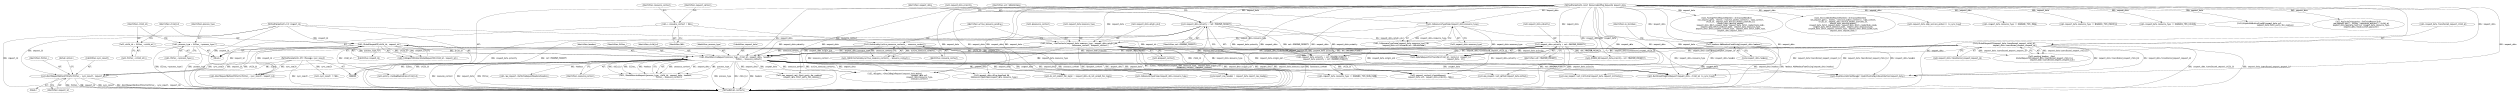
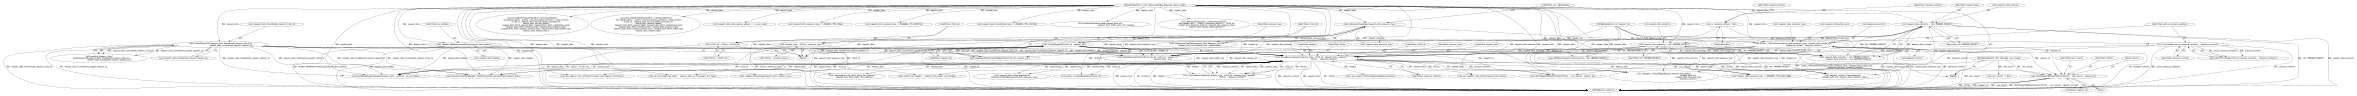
node "(Call,request_data.resource_type == RESOURCE_TYPE_FAVICON)": label "(Call,request_data.resource_type == RESOURCE_TYPE_FAVICON)" -> "(Call,request_data.transferred_type == RESOURCE_TYPE_FAVICON)"
edge "(Call,child_id = filter_->child_id())" -> "(MethodReturn,contexts)": added, label "DDG: filter_->child_id()"
